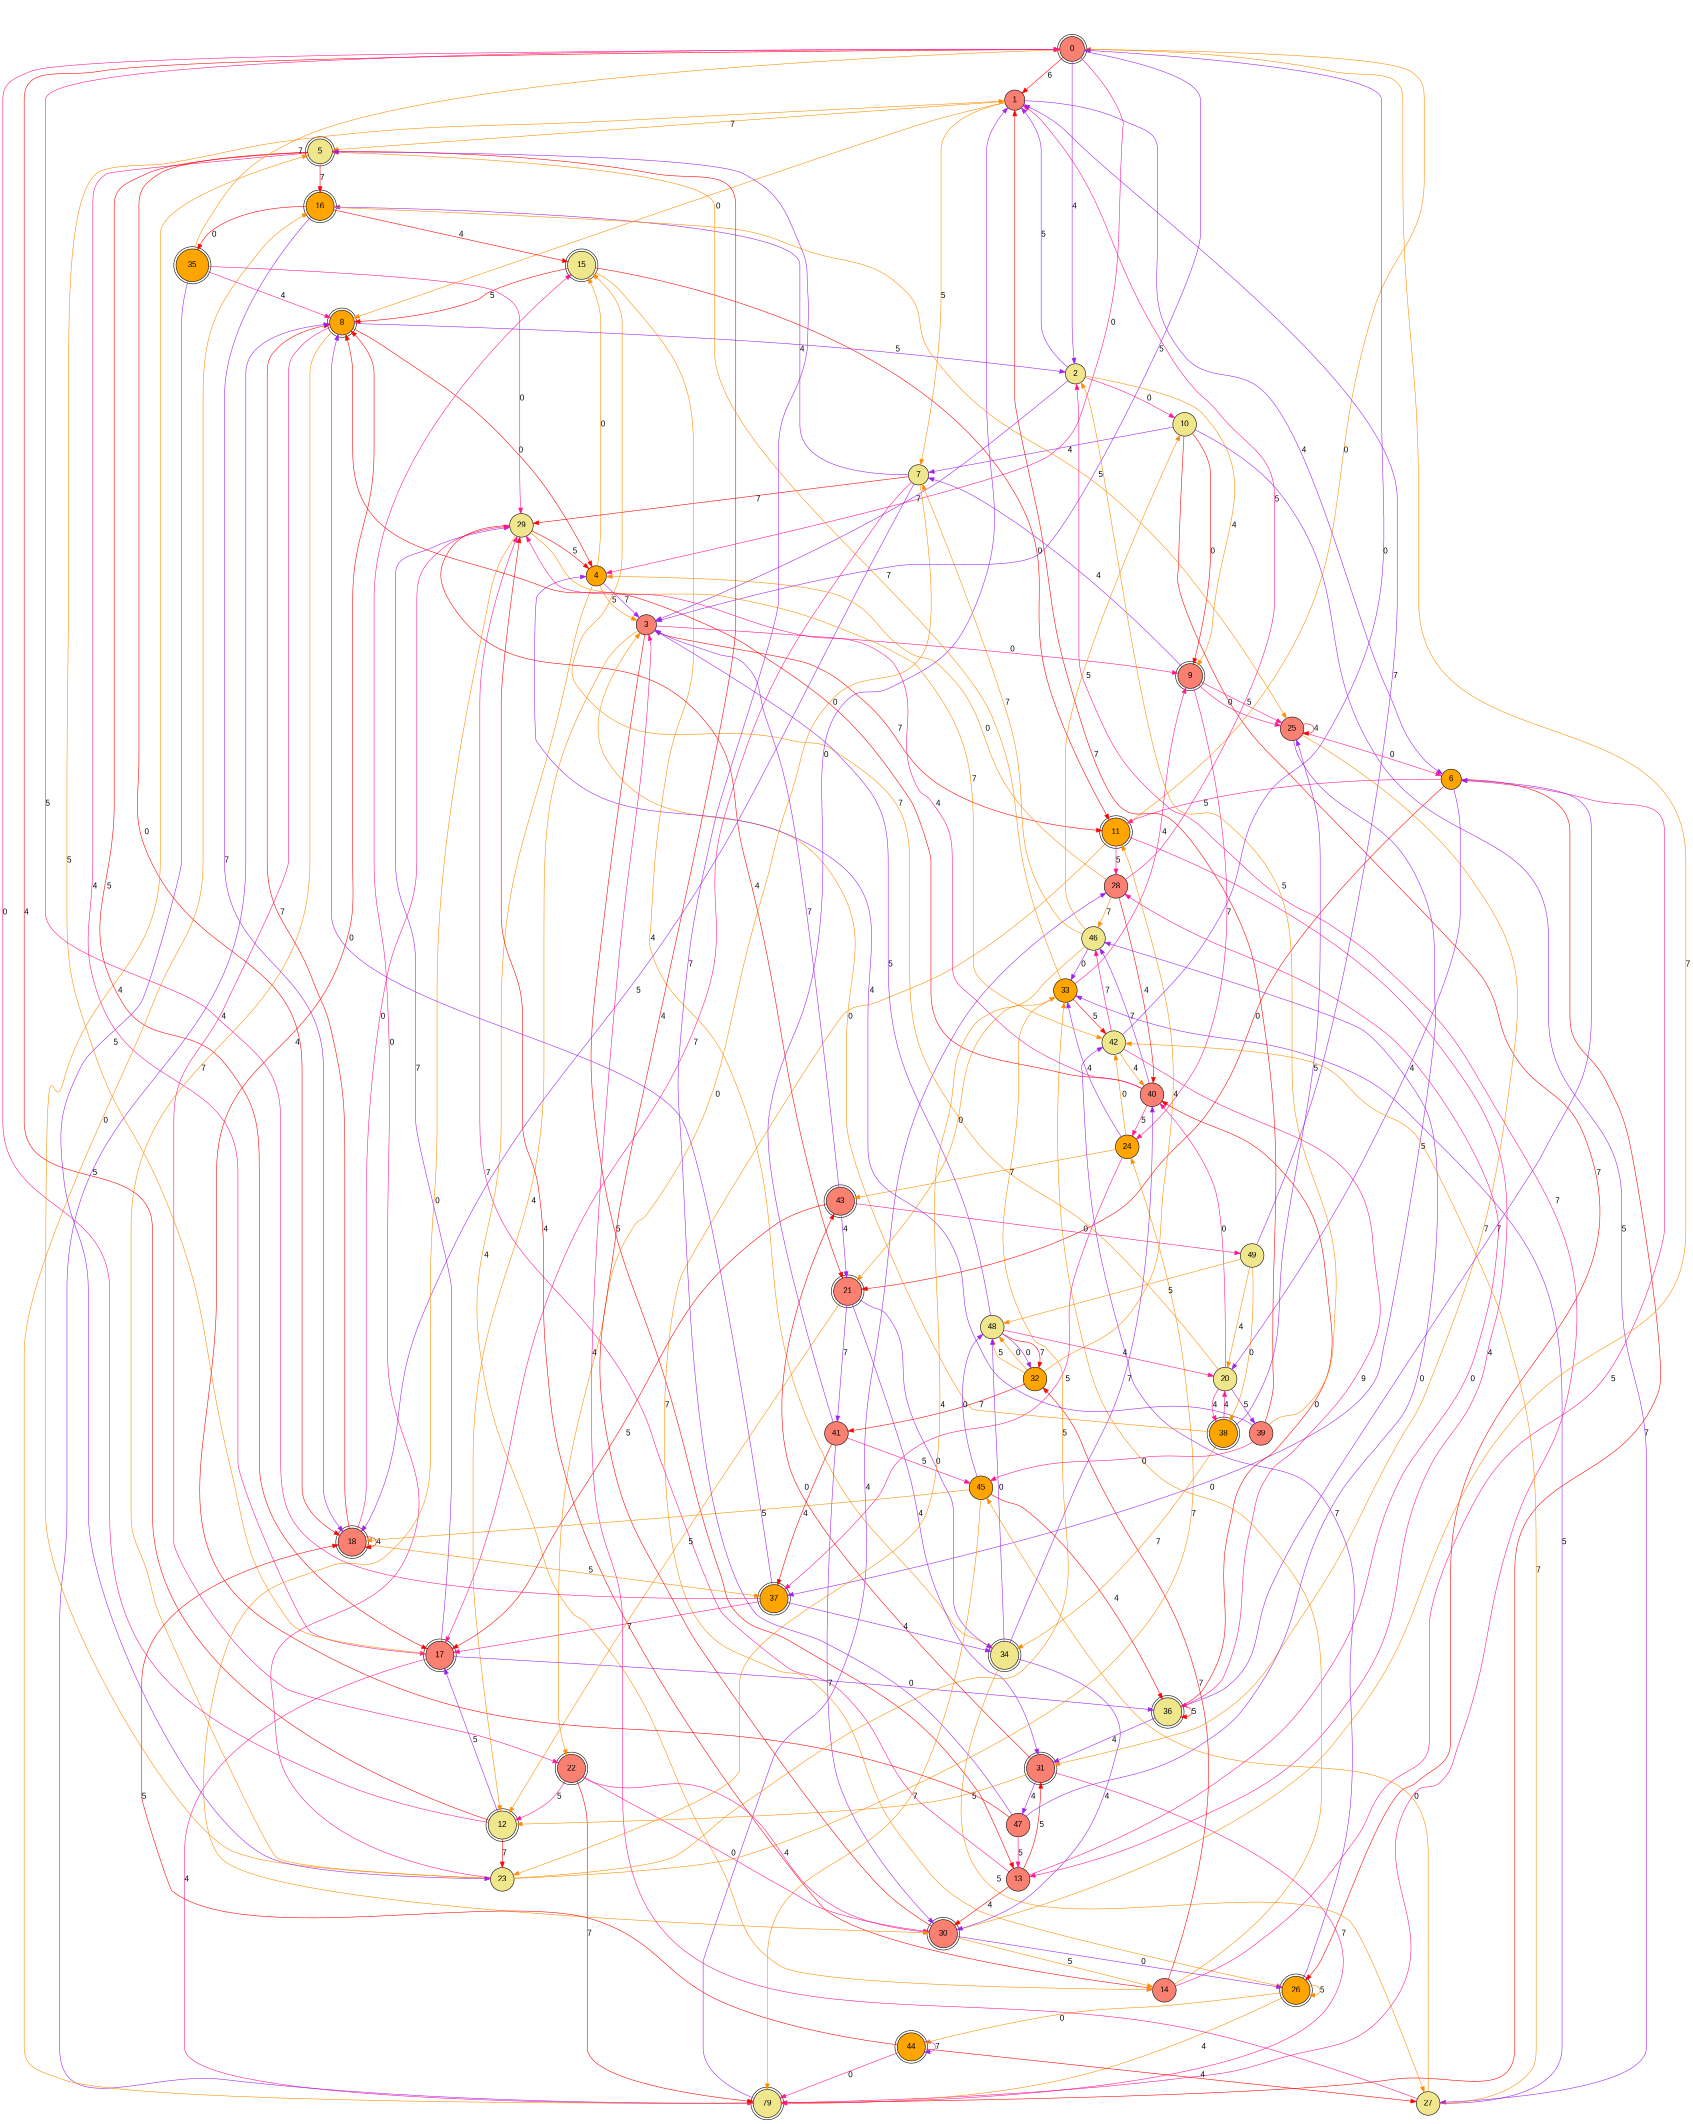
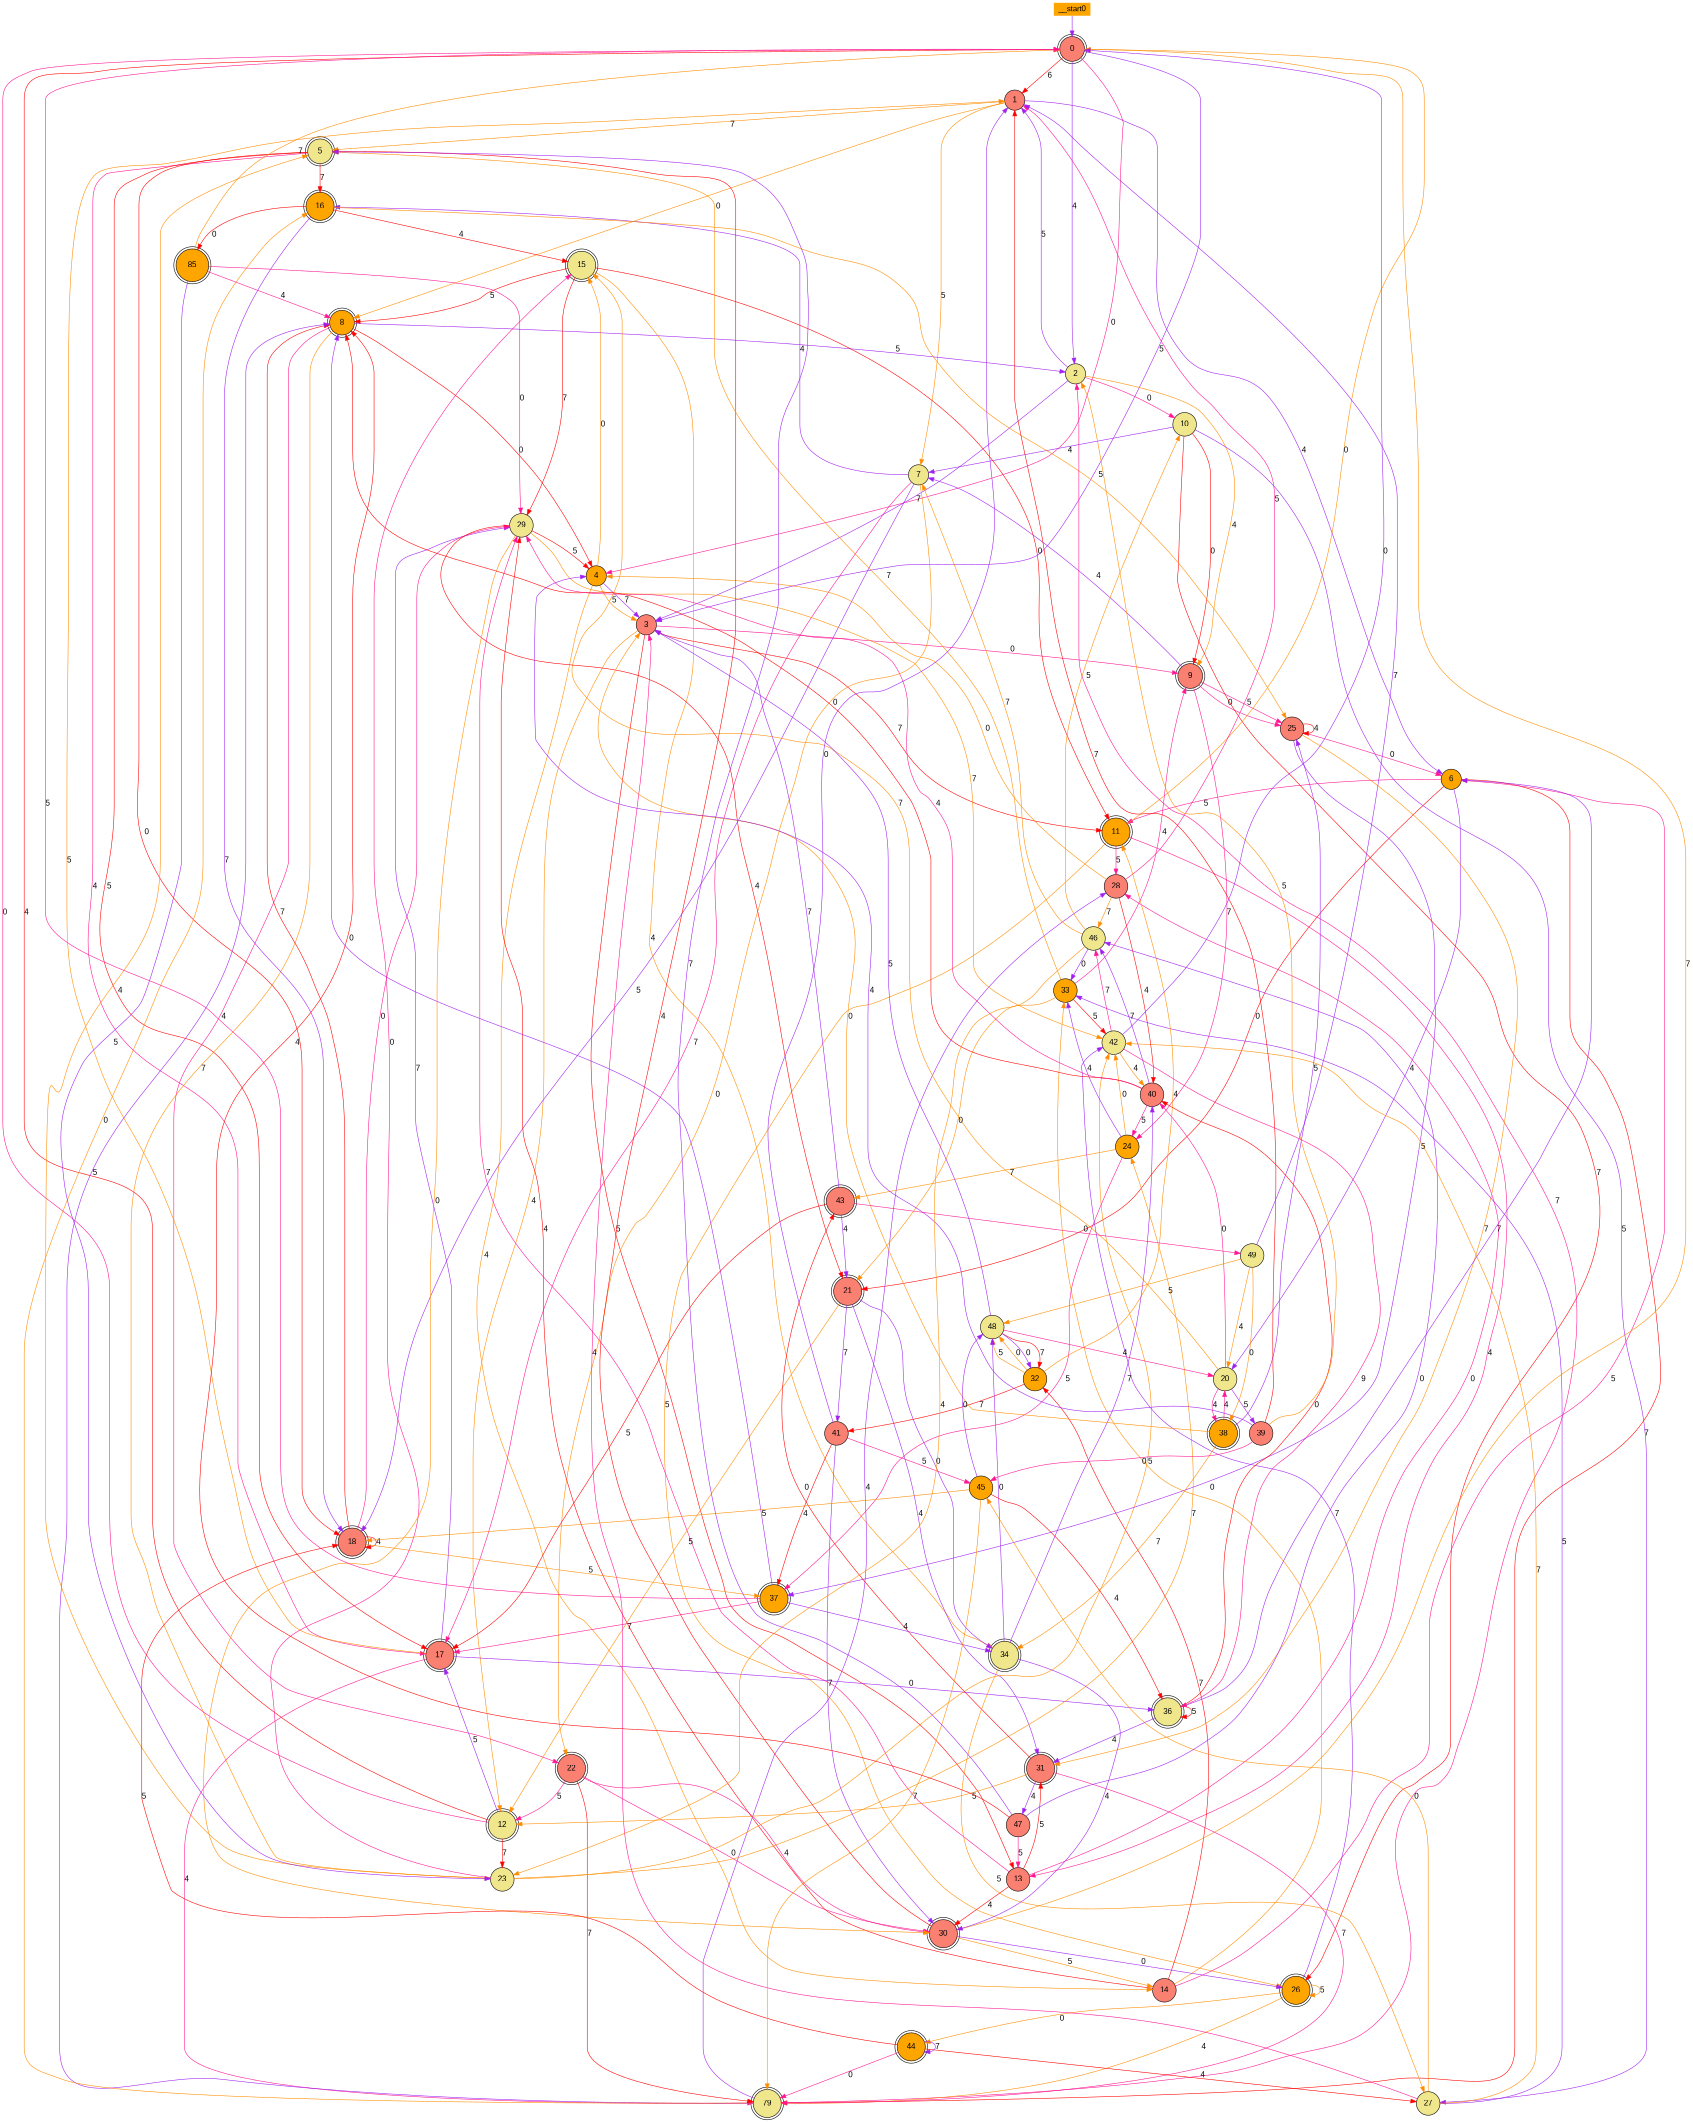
node "__start0": added
node "35": label "35" -> "85"
edge "7" -> "29": now "15" -> "29"
edge "11" -> "26": label "7" -> "5"
edge "23" -> "33": now "23" -> "42"
